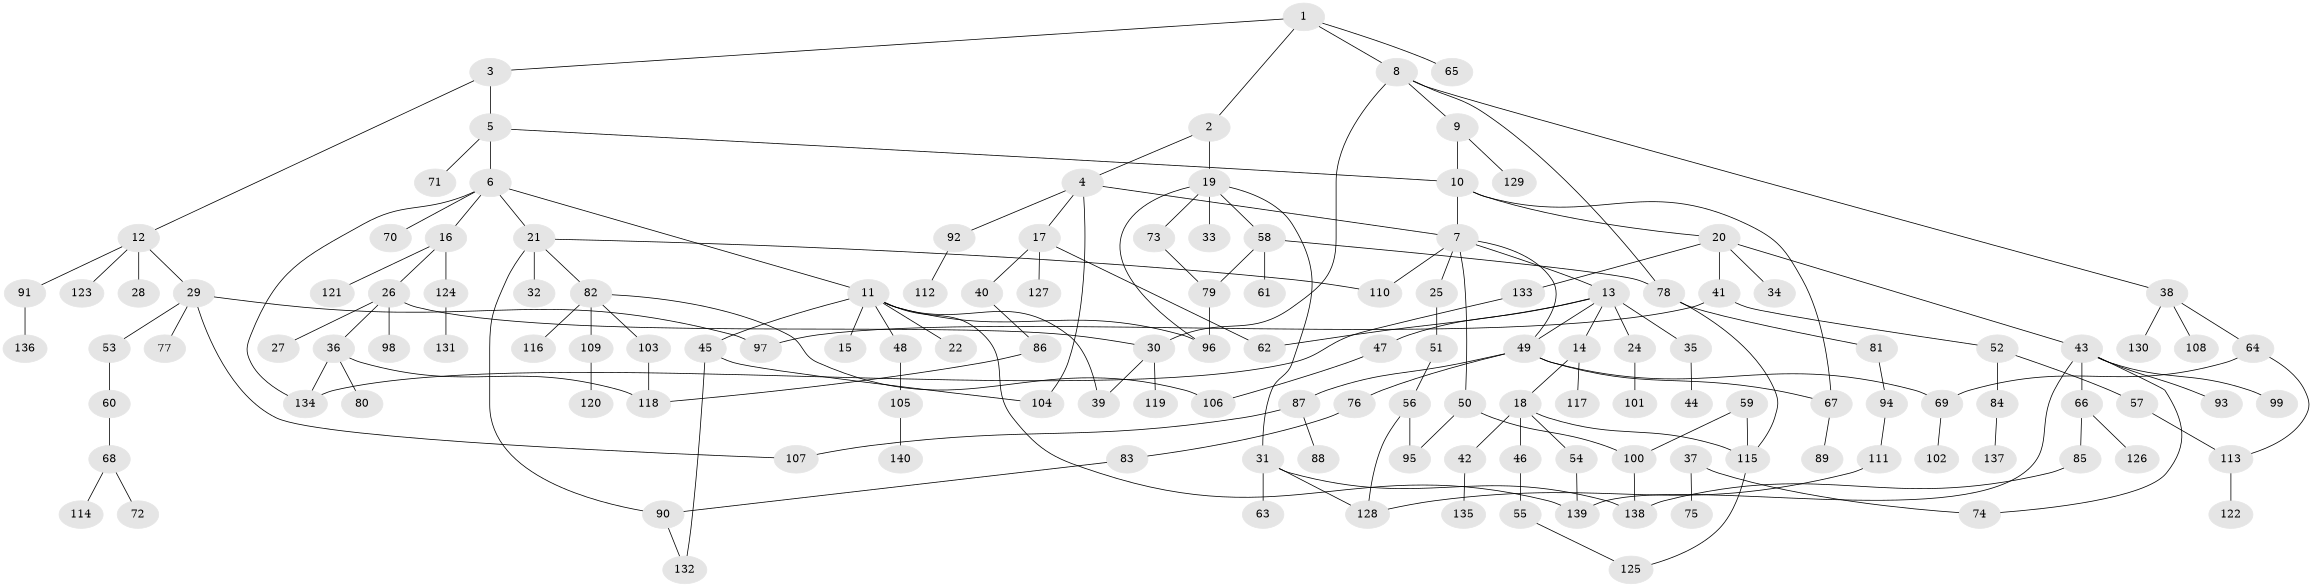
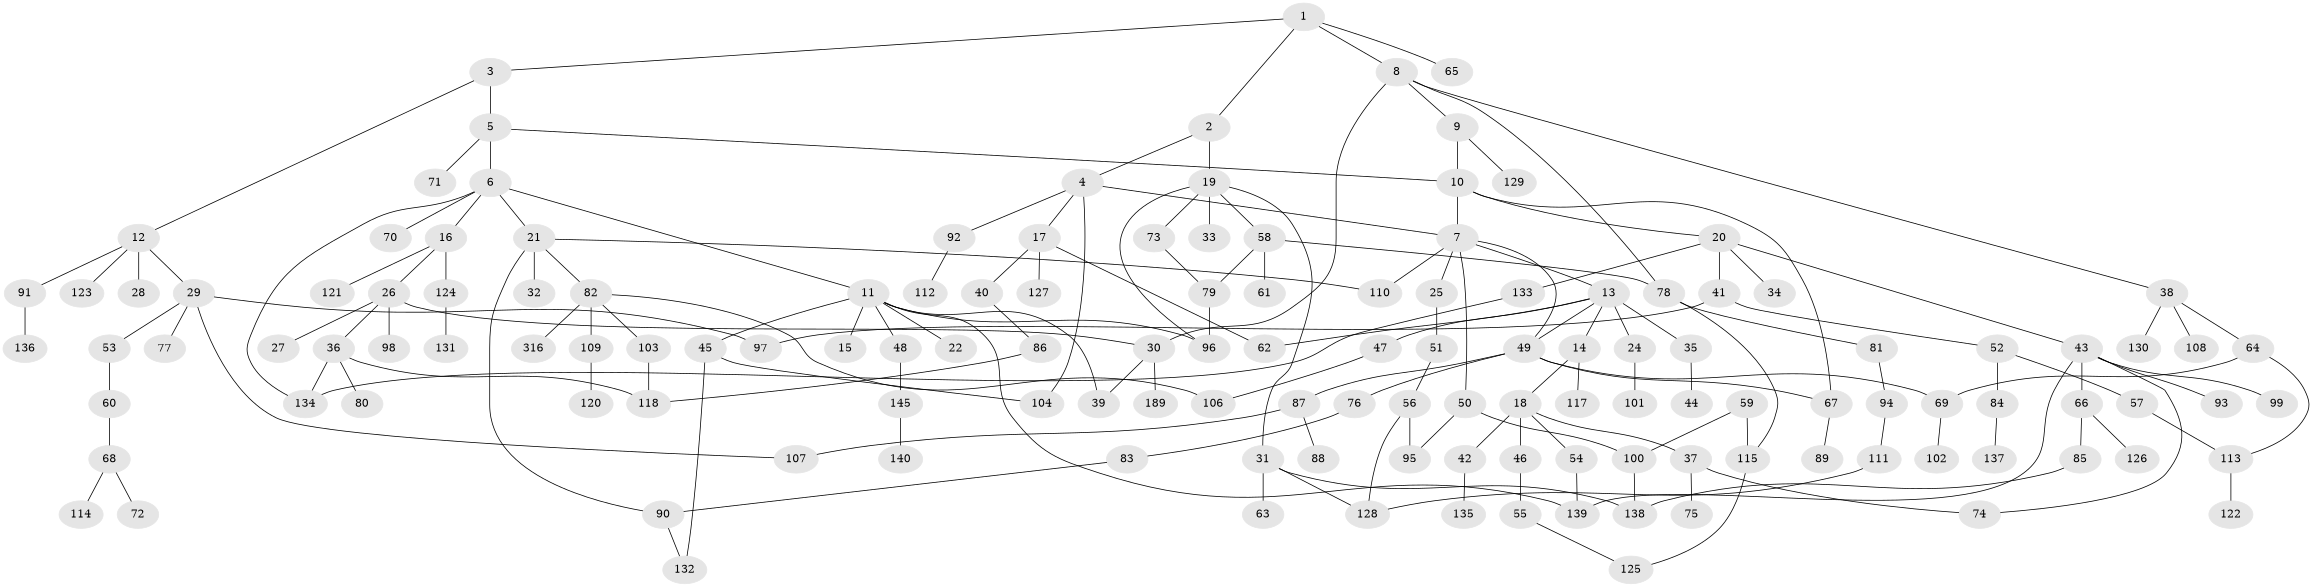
node "116": label "116" -> "316"
node "105": label "105" -> "145"
node "119": label "119" -> "189"
edge "18" -- "115": now "18" -- "37"
